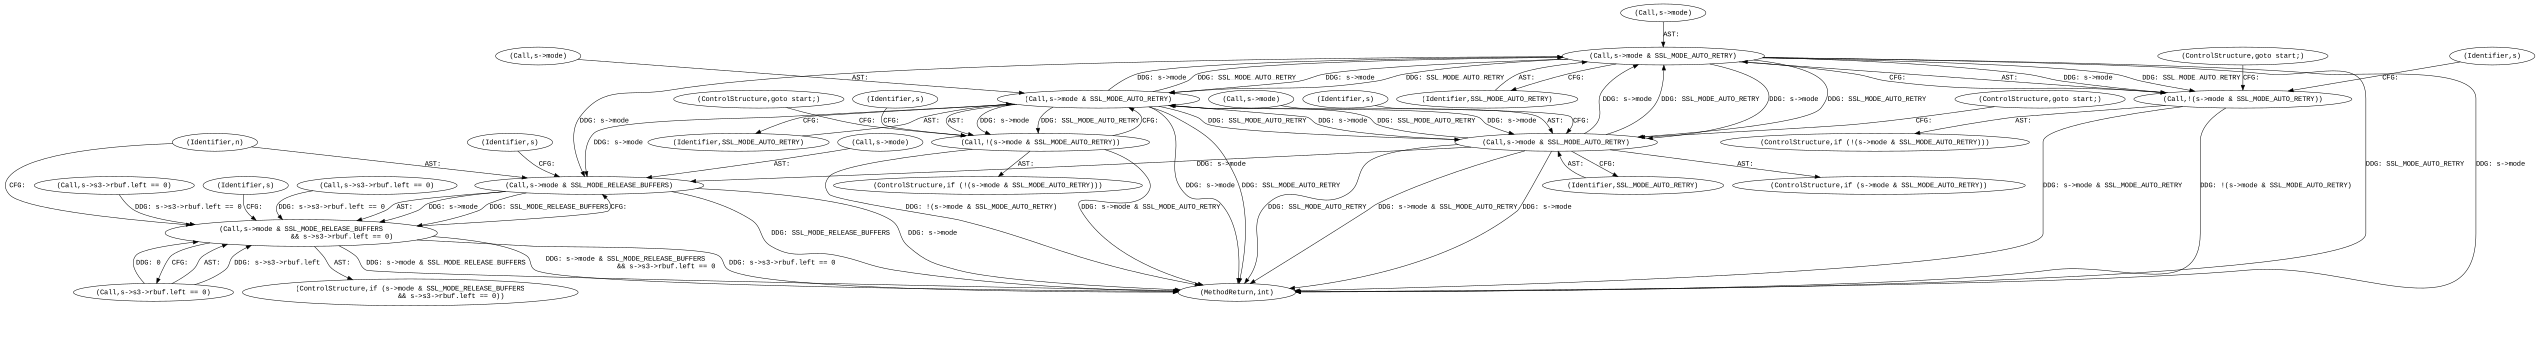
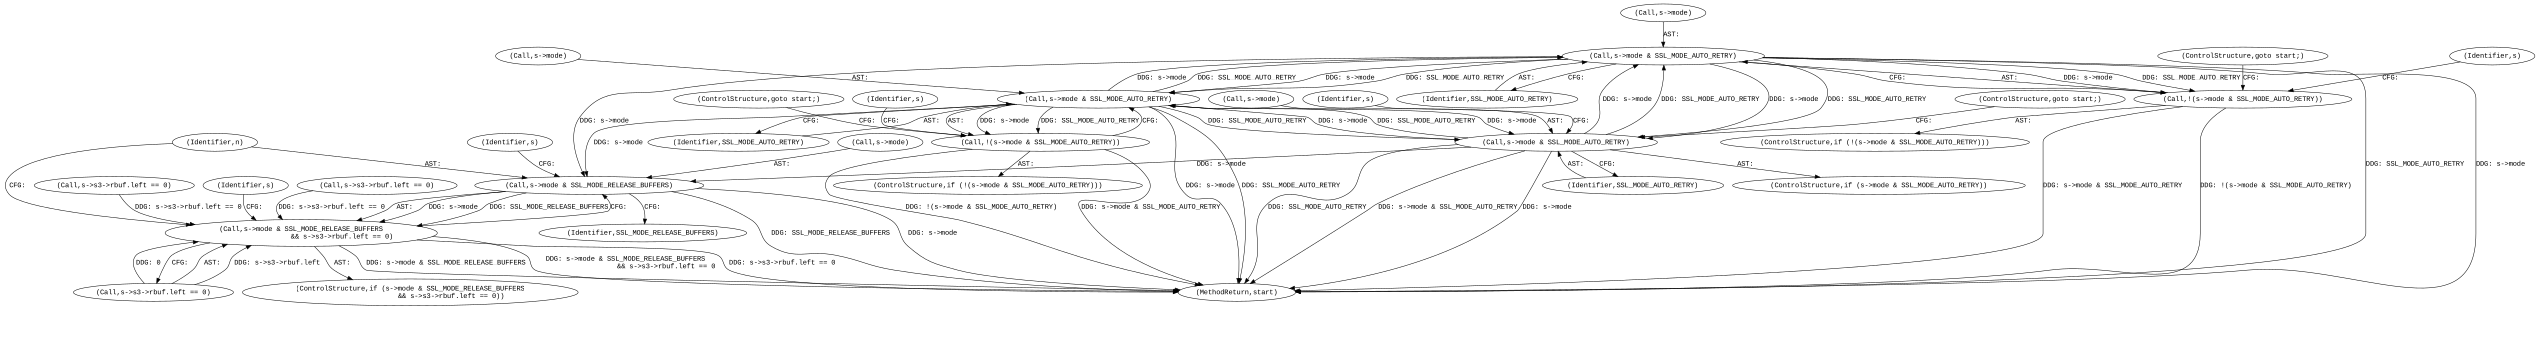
node "(Identifier,SSL_MODE_RELEASE_BUFFERS)": added
node "(MethodReturn,int)": label "(MethodReturn,int)" -> "(MethodReturn,start)"
